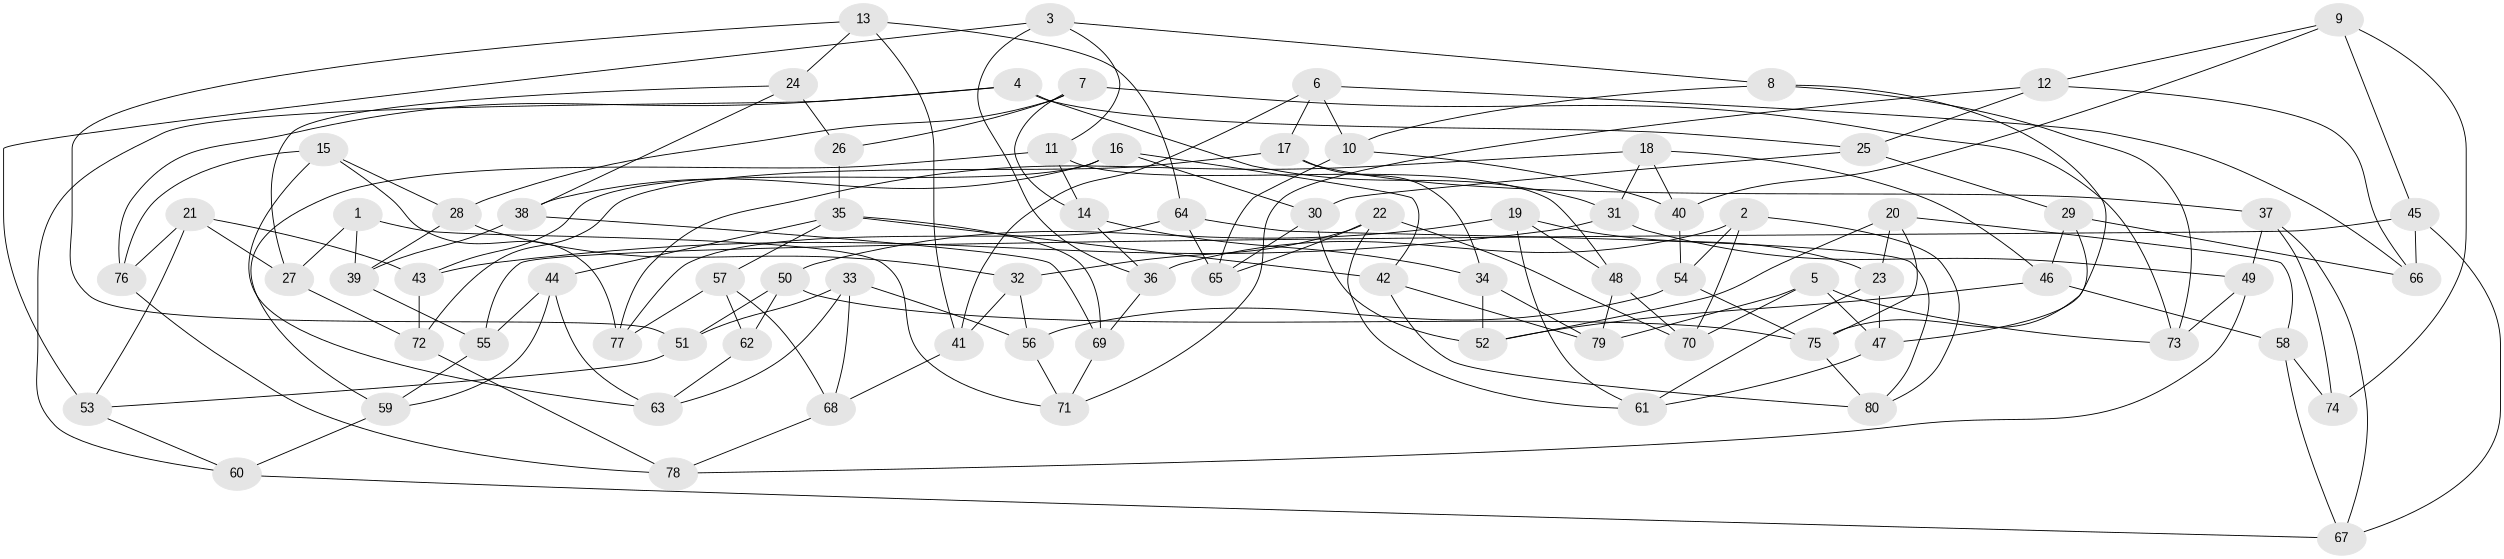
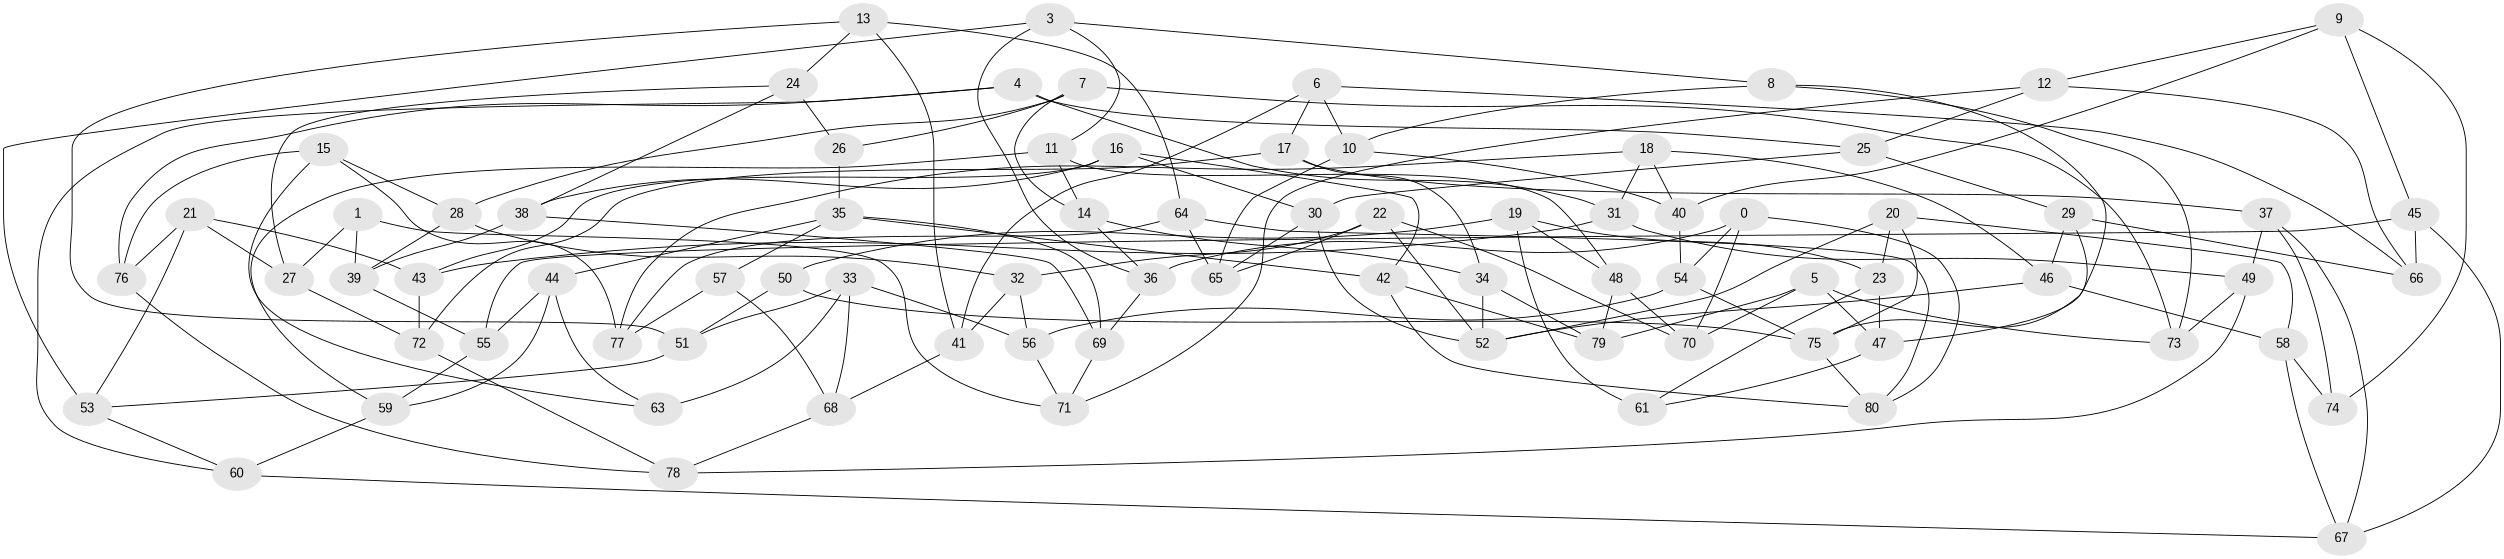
node "2": label "2" -> "0"
node "62": removed
edge "22" -- "61": now "22" -- "52"
